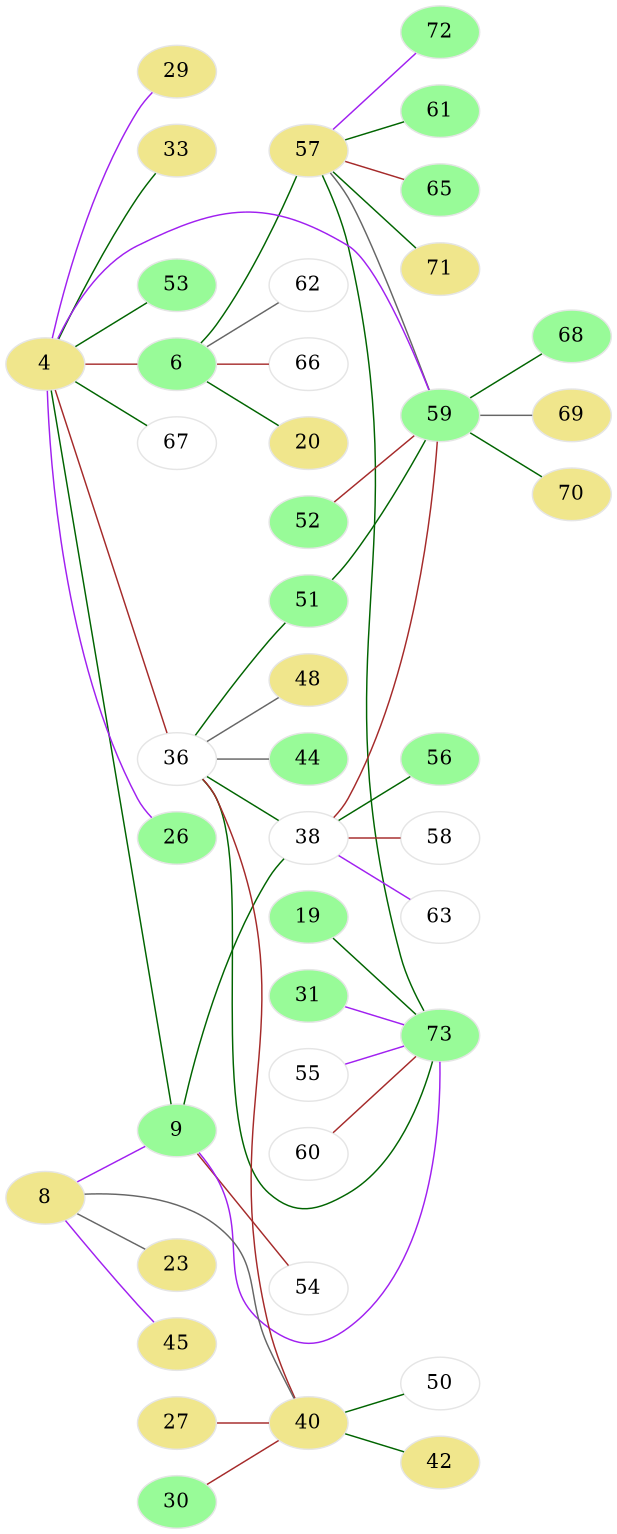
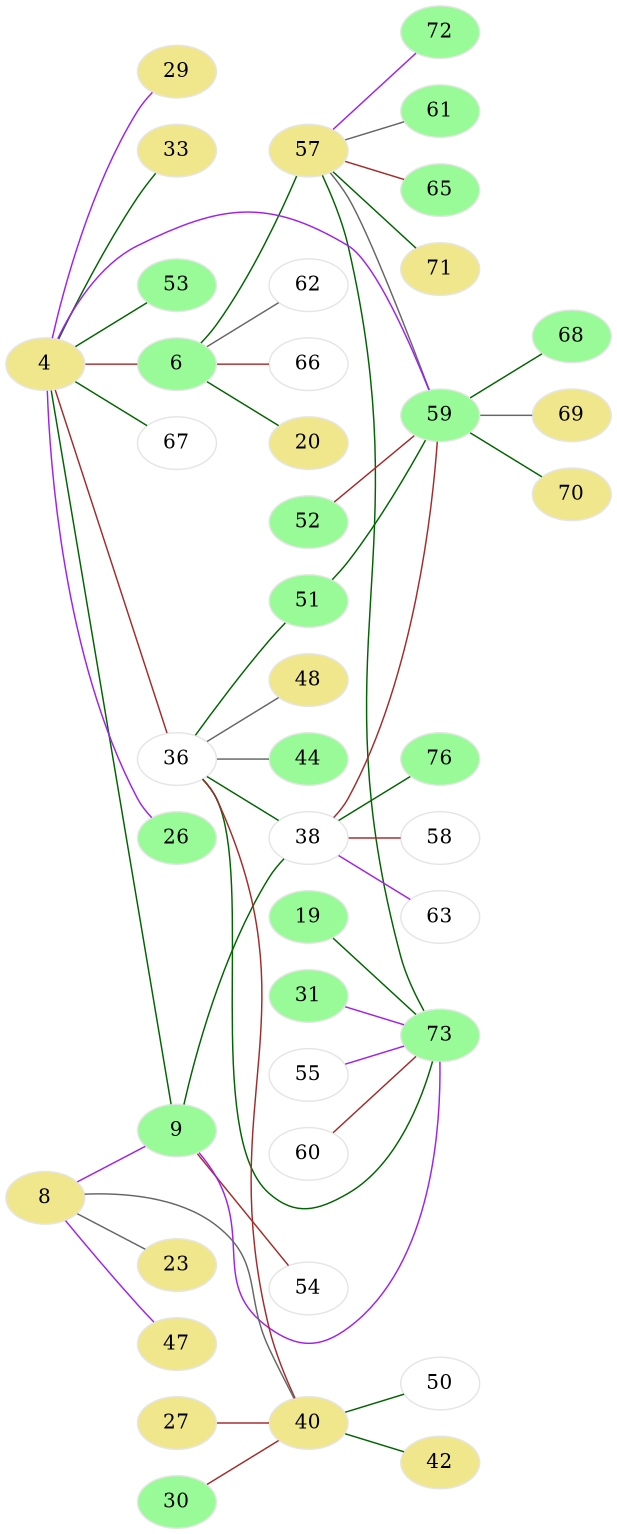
edge "61" -- "57": color darkgreen -> gray40
node "56": label "56" -> "76"
node "45": label "45" -> "47"
